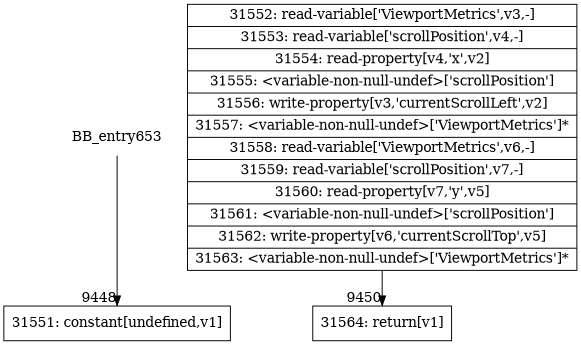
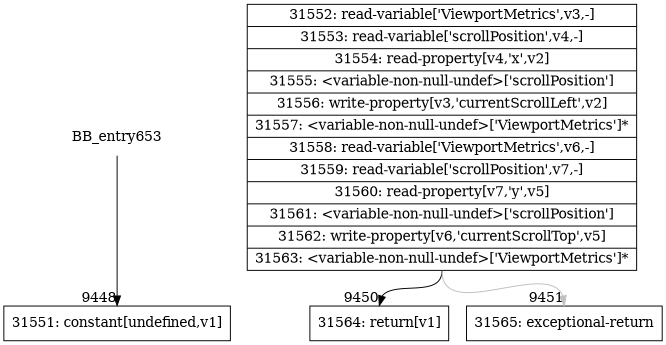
node "31565: exceptional-return": added
